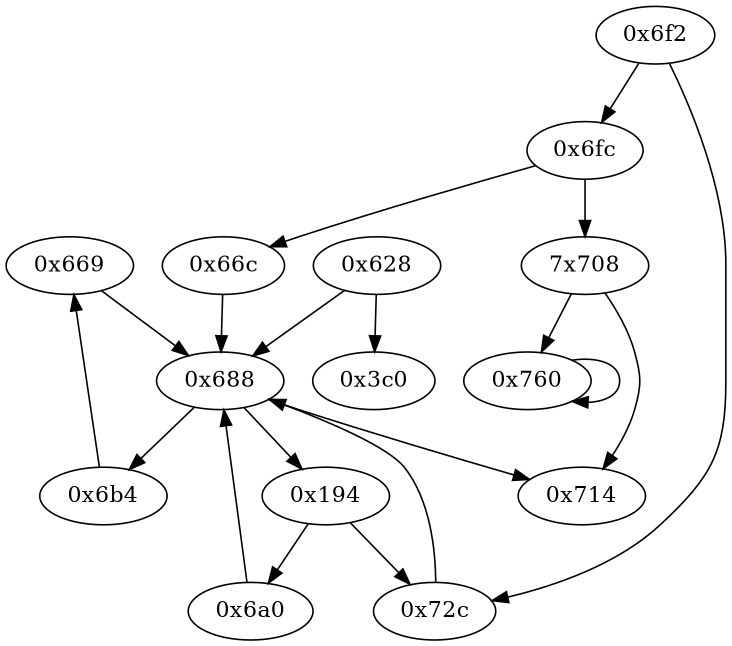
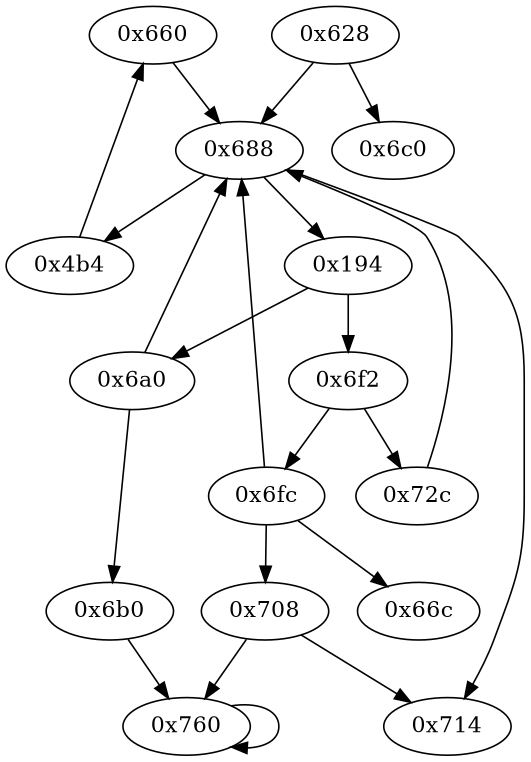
node "0x669": label "0x669" -> "0x660"
node "7x708": label "7x708" -> "0x708"
edge "0x66c" -> "0x688": now "0x6fc" -> "0x688"
node "0x3c0": label "0x3c0" -> "0x6c0"
node "0x6b4": label "0x6b4" -> "0x4b4"
edge "0x194" -> "0x72c": now "0x194" -> "0x6f2"
node "0x6b0": added
